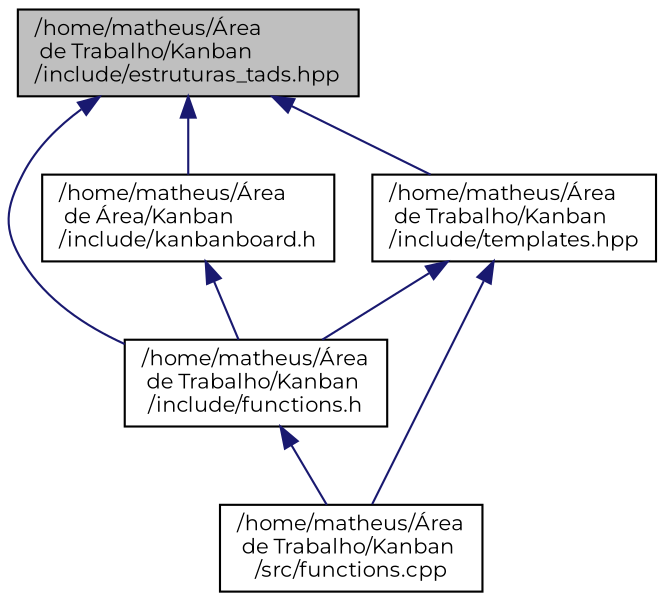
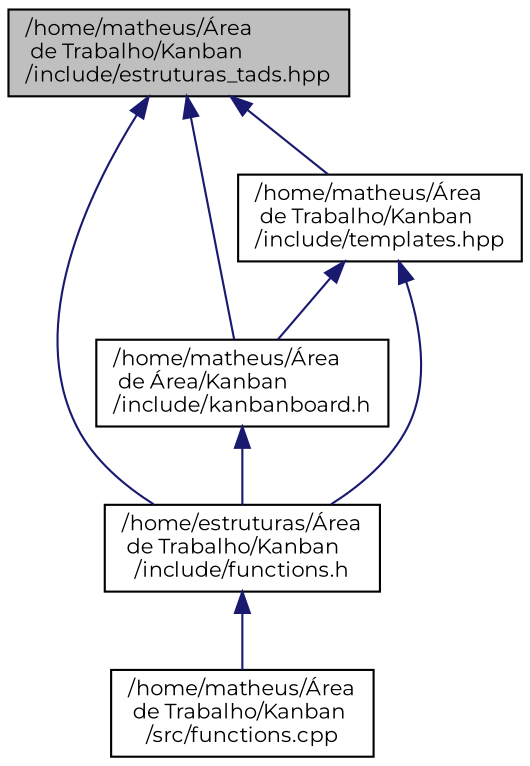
node "/home/matheus/Área de Trabalho/Kanban /include/functions.h": label "/home/matheus/Área de Trabalho/Kanban /include/functions.h" -> "/home/estruturas/Área de Trabalho/Kanban /include/functions.h"
edge "/home/matheus/Área de Trabalho/Kanban /src/functions.cpp" -> "/home/matheus/Área de Trabalho/Kanban /include/templates.hpp": now "/home/matheus/Área de Área/Kanban /include/kanbanboard.h" -> "/home/matheus/Área de Trabalho/Kanban /include/templates.hpp"
